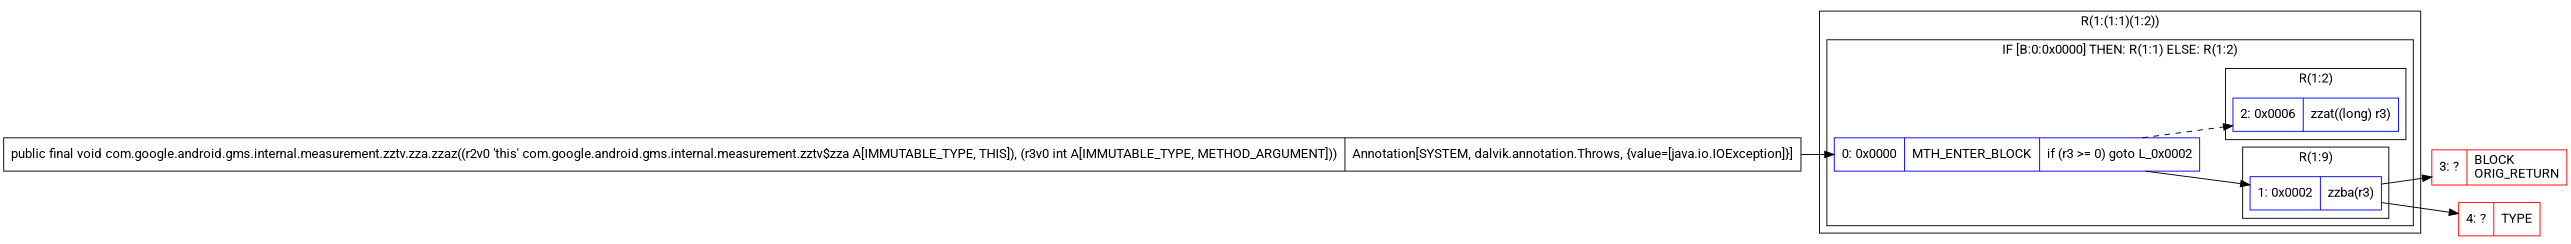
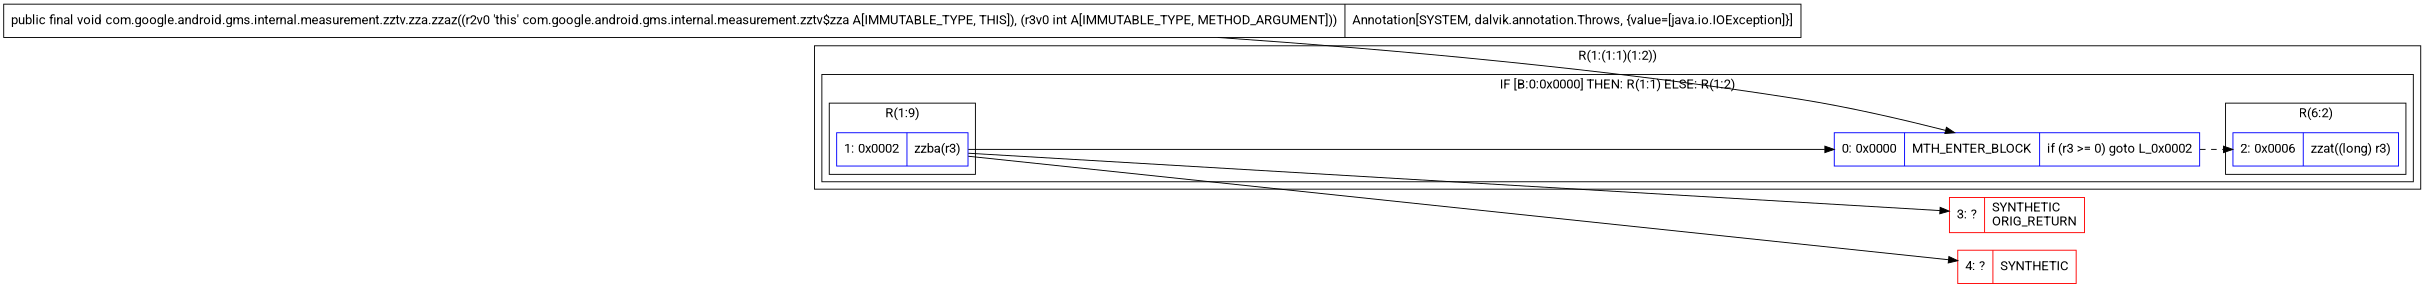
cluster "R(1:2)": label "R(1:2)" -> "R(6:2)"
node "3: ?": text "BLOCK" -> "SYNTHETIC"
edge "0: 0x0000" -> "1: 0x0002": reversed
node "4: ?": text "TYPE" -> "SYNTHETIC"
